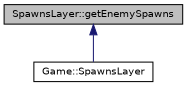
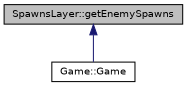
node "Game::SpawnsLayer": label "Game::SpawnsLayer" -> "Game::Game"
